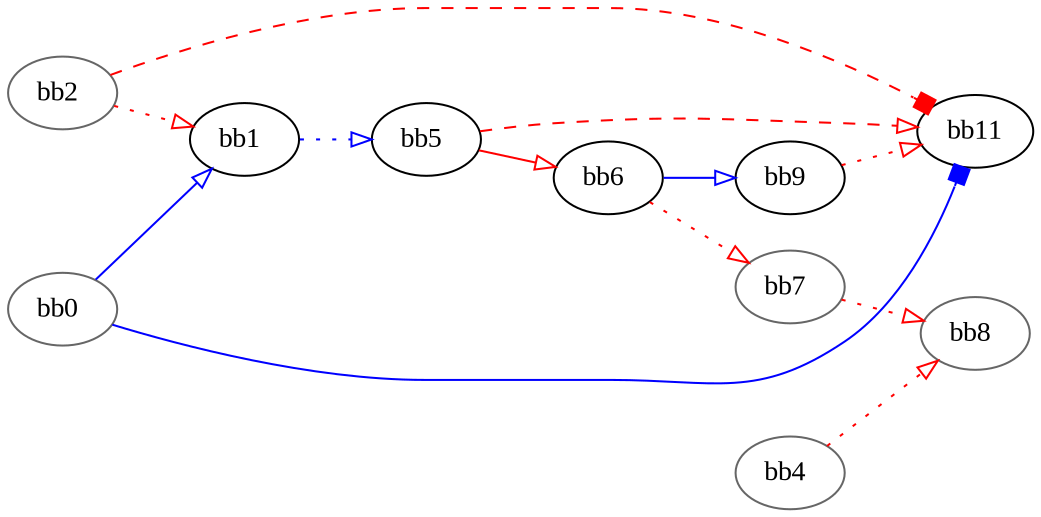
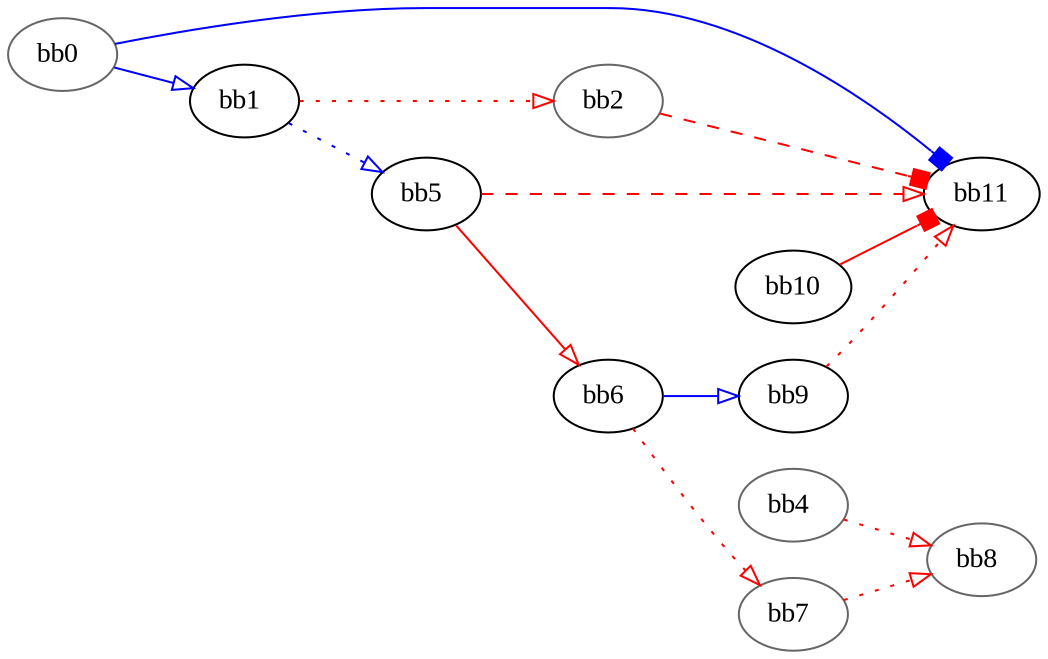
edge "bb2" -> "bb1": reversed
node "bb10": added
